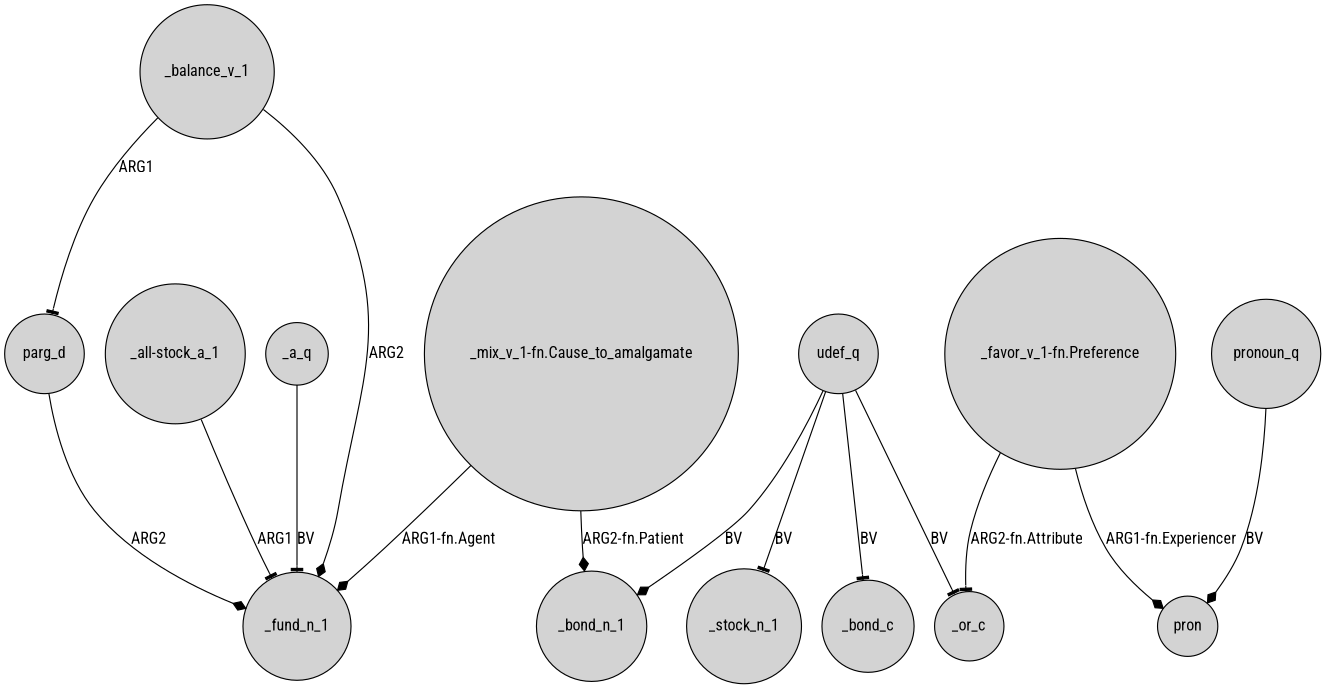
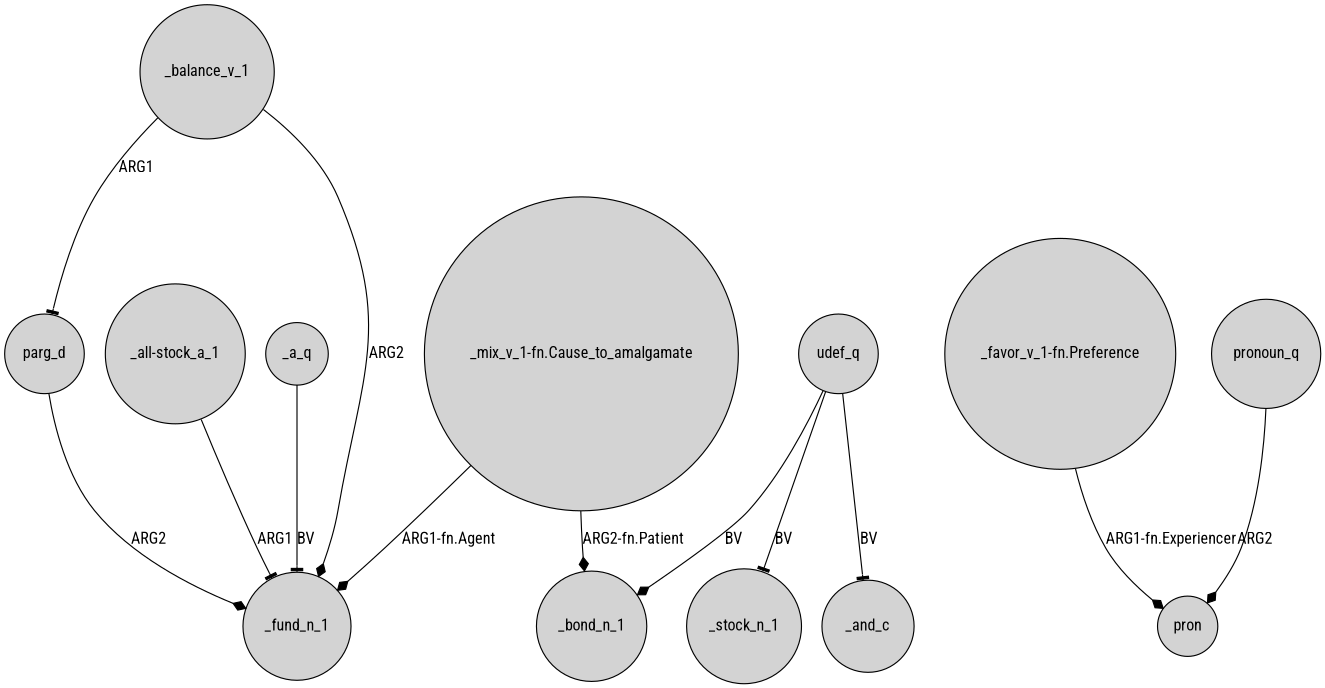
edge "pronoun_q" -> "pron": label "BV" -> "ARG2"
node "_bond_c": label "_bond_c" -> "_and_c"
node "_or_c": removed
